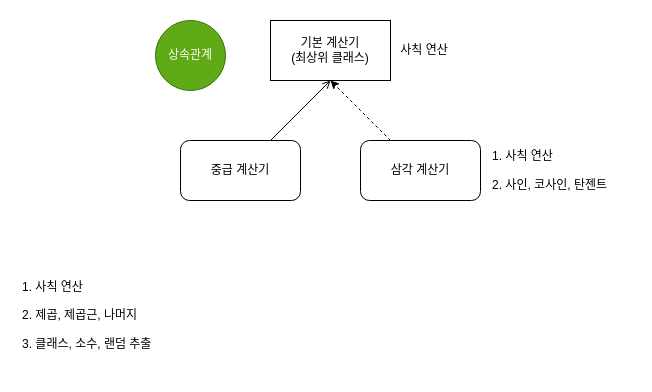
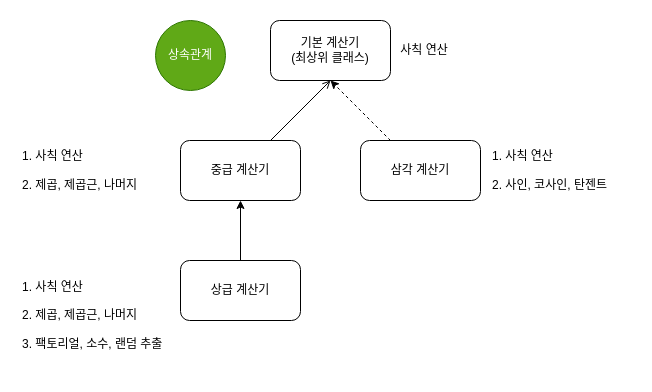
node "기본 계산기 (최상위 클래스)": shape rectangle -> rounded rectangle
node "1. 사칙 연산 2. 제곱, 제곱근, 나머지": added
edge "상급 계산기" -> "중급 계산기": added
node "상급 계산기": added
node "1. 사칙 연산 2. 제곱, 제곱근, 나머지 3. 클래스, 소수, 랜덤 추출": label "1. 사칙 연산 2. 제곱, 제곱근, 나머지 3. 클래스, 소수, 랜덤 추출" -> "1. 사칙 연산 2. 제곱, 제곱근, 나머지 3. 팩토리얼, 소수, 랜덤 추출"
